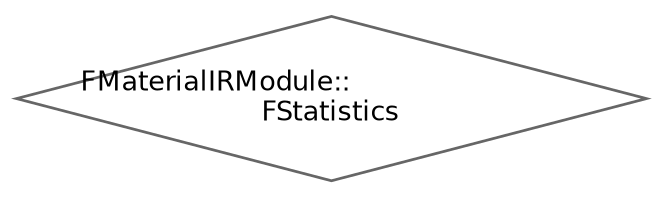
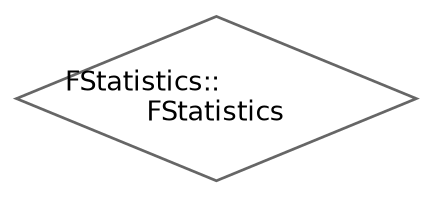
node "FMaterialIRModule:: FStatistics": label "FMaterialIRModule:: FStatistics" -> "FStatistics:: FStatistics"
